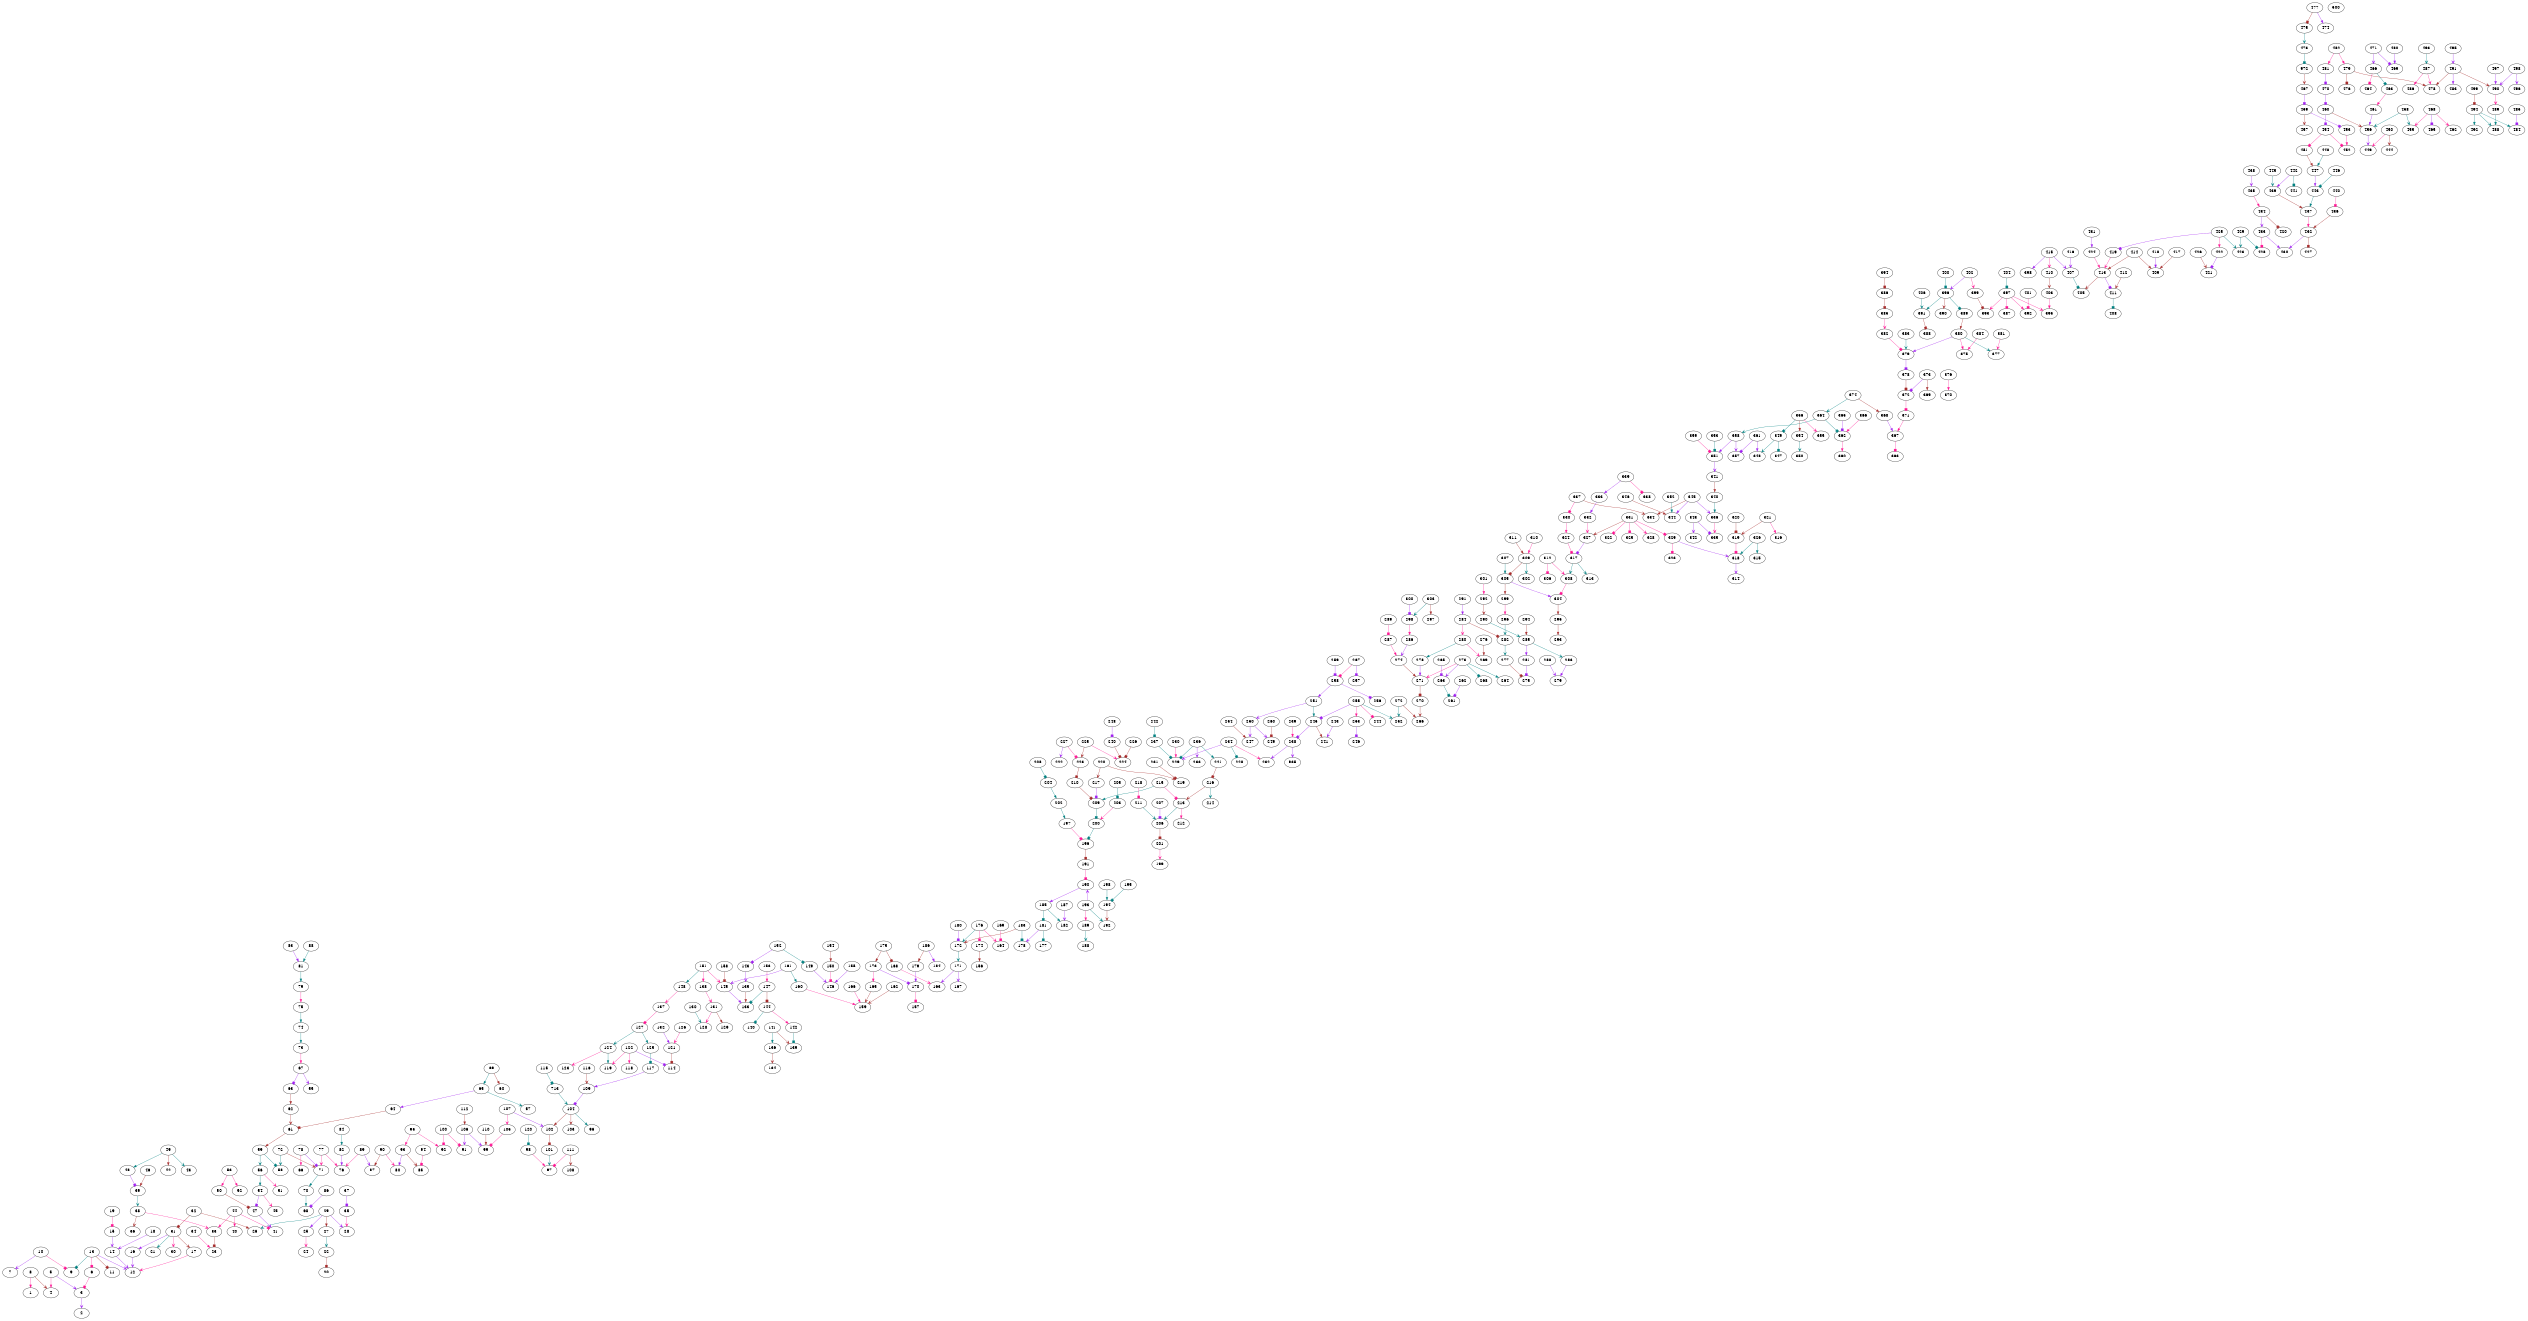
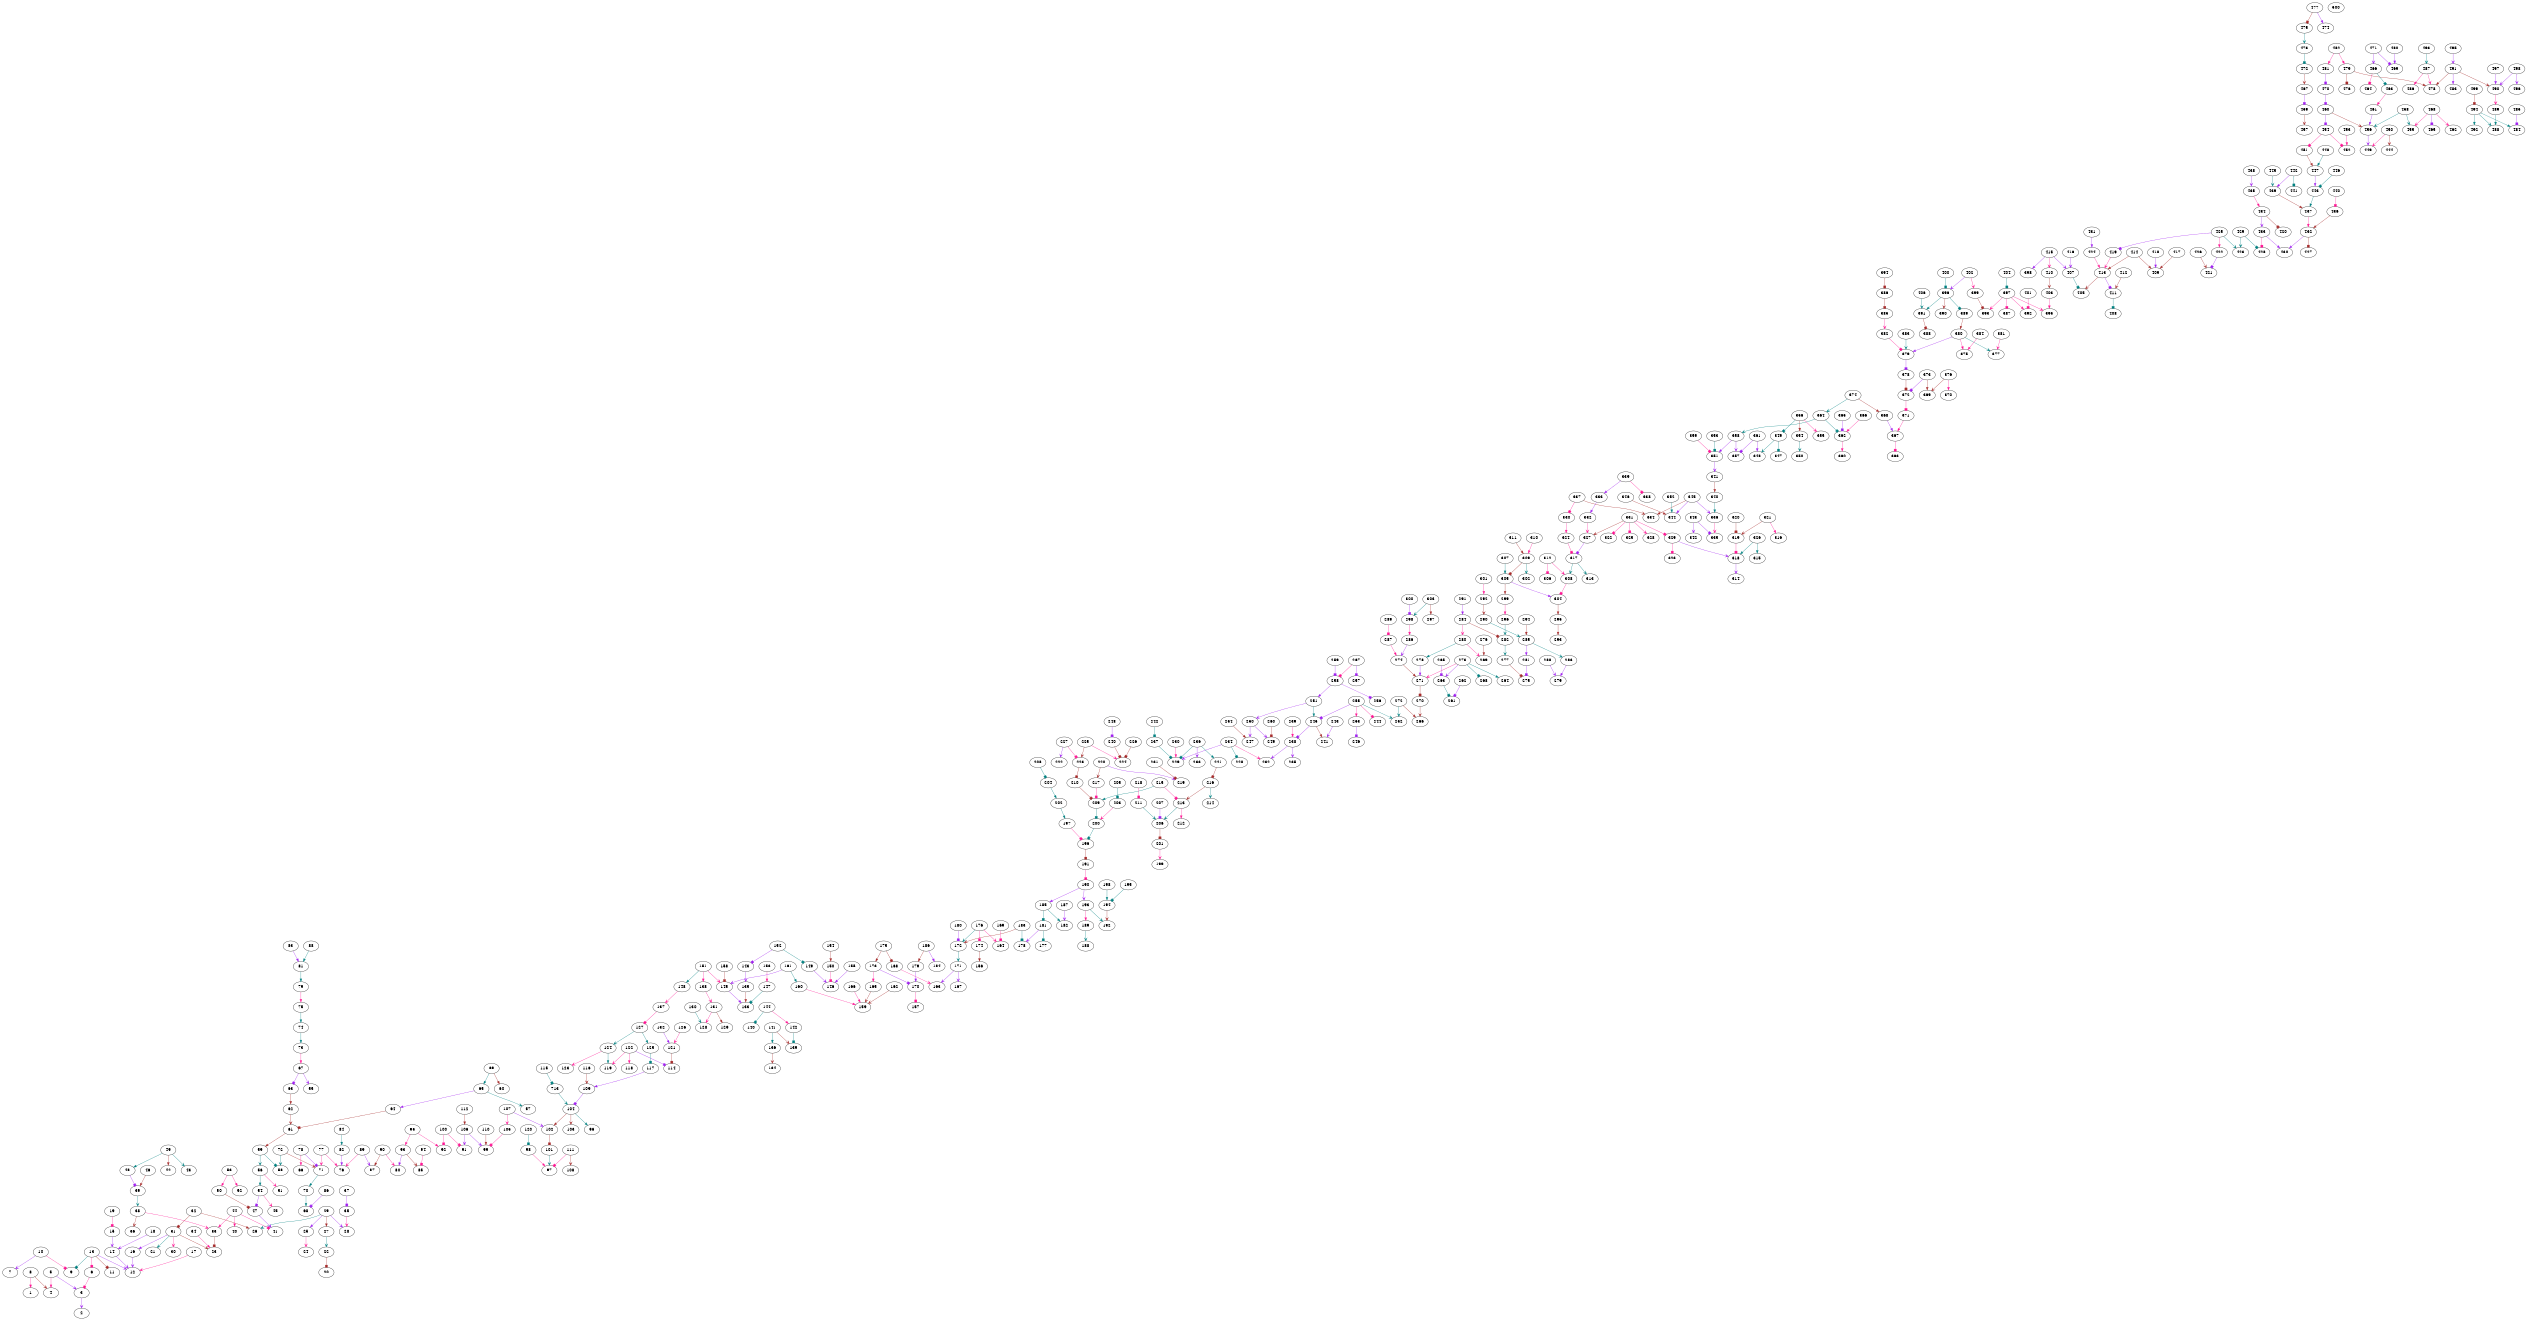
node "972": label "972" -> "472"
edge "459" -> "453": removed
edge "376" -> "369": added
node "935": label "935" -> "235"
edge "220" -> "219": color brown -> purple
edge "217" -> "209": color purple -> deeppink
edge "193" -> "190": reversed
edge "147" -> "144": removed
edge "31" -> "17": now "31" -> "23"
